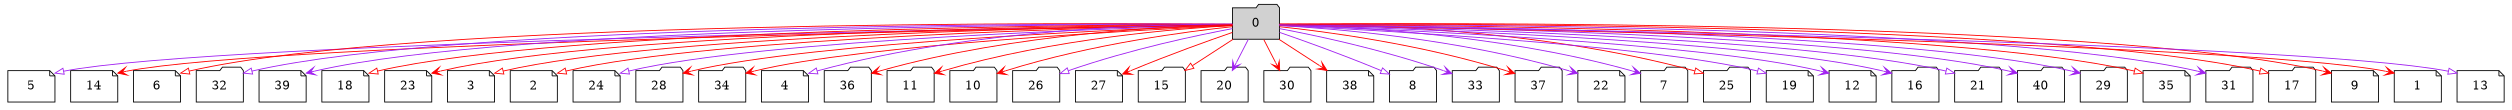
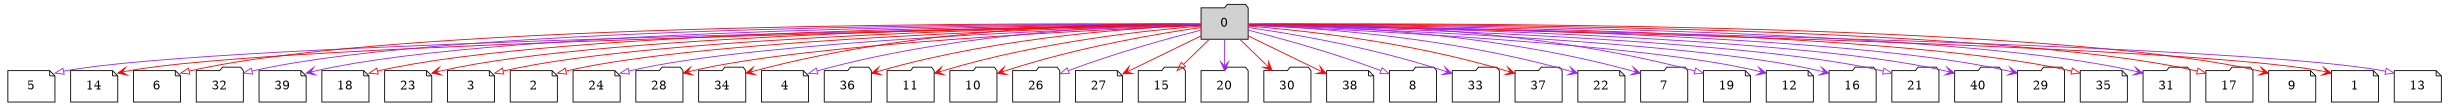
node "25": removed
